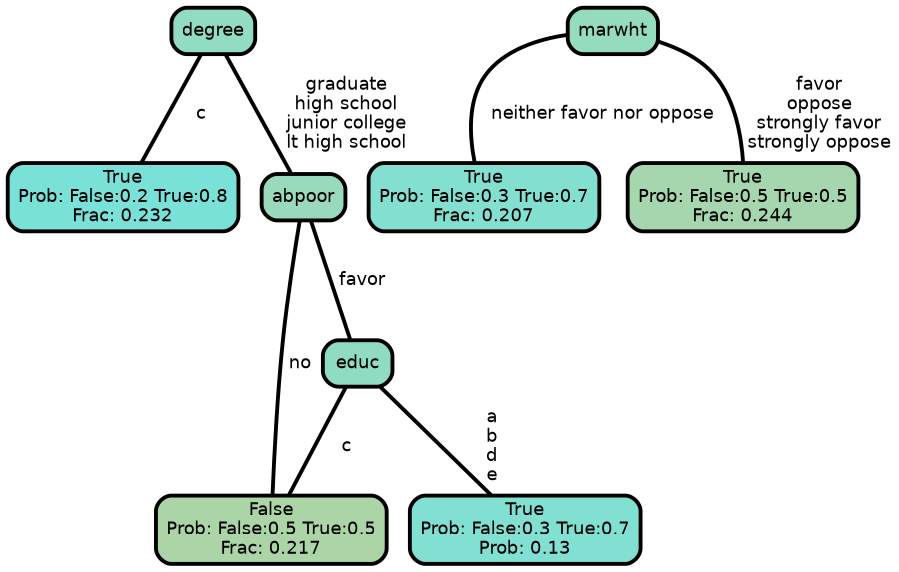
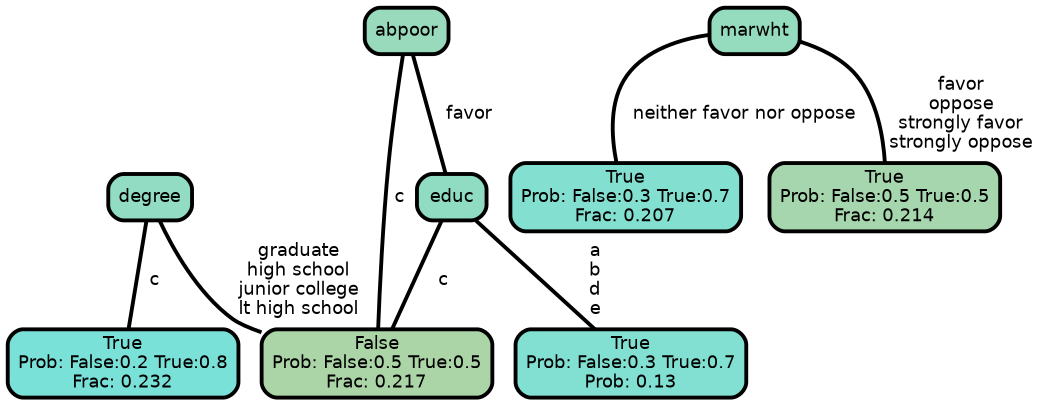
edge "degree" -- "abpoor": now "degree" -- "False Prob: False:0.5 True:0.5 Frac: 0.217"
node "True Prob: False:0.5 True:0.5 Frac: 0.244": label "True Prob: False:0.5 True:0.5 Frac: 0.244" -> "True Prob: False:0.5 True:0.5 Frac: 0.214"
edge "abpoor" -- "False Prob: False:0.5 True:0.5 Frac: 0.217": label " no" -> " c"
